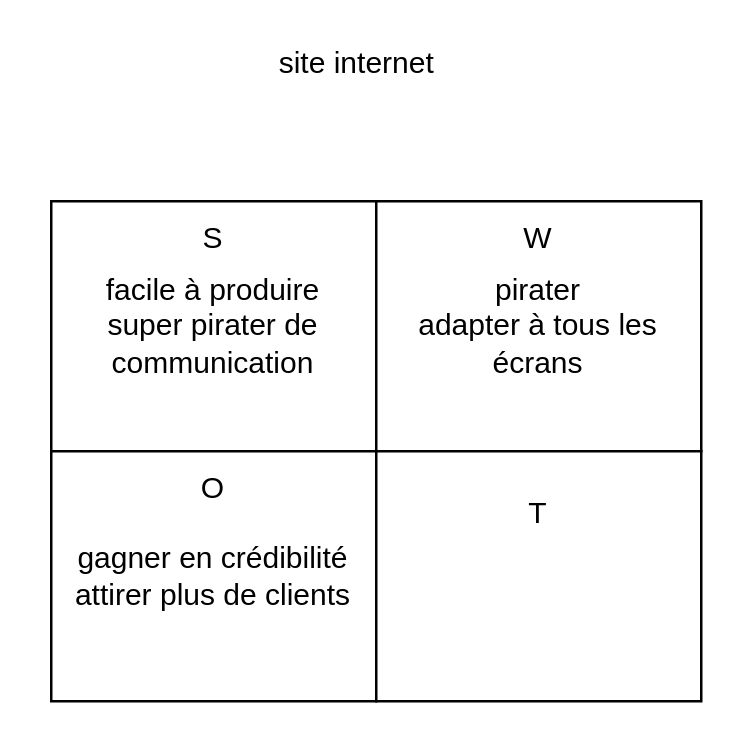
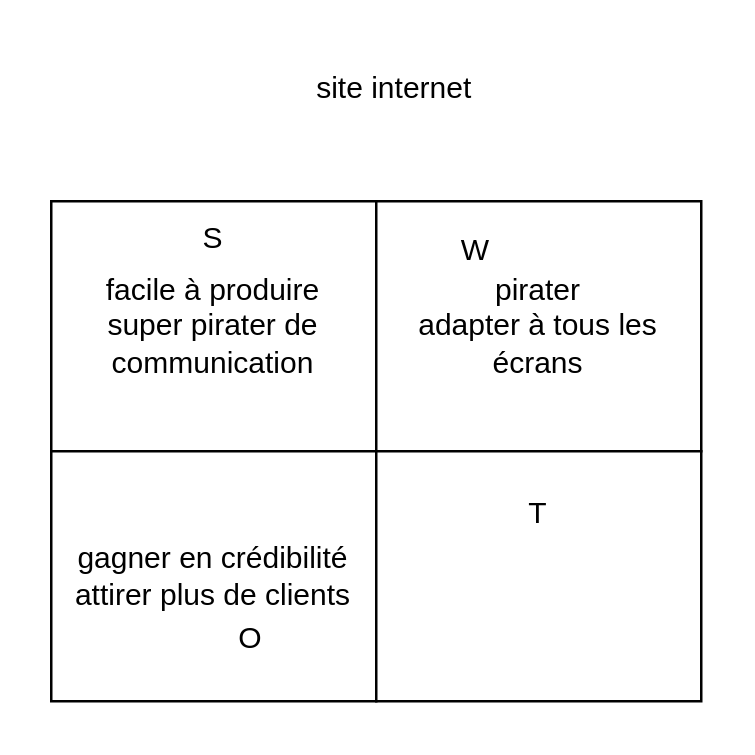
node "site internet": moved (358, 64) -> (395, 89)
node "W": moved (539, 239) -> (476, 251)
node "O": moved (214, 489) -> (251, 639)
